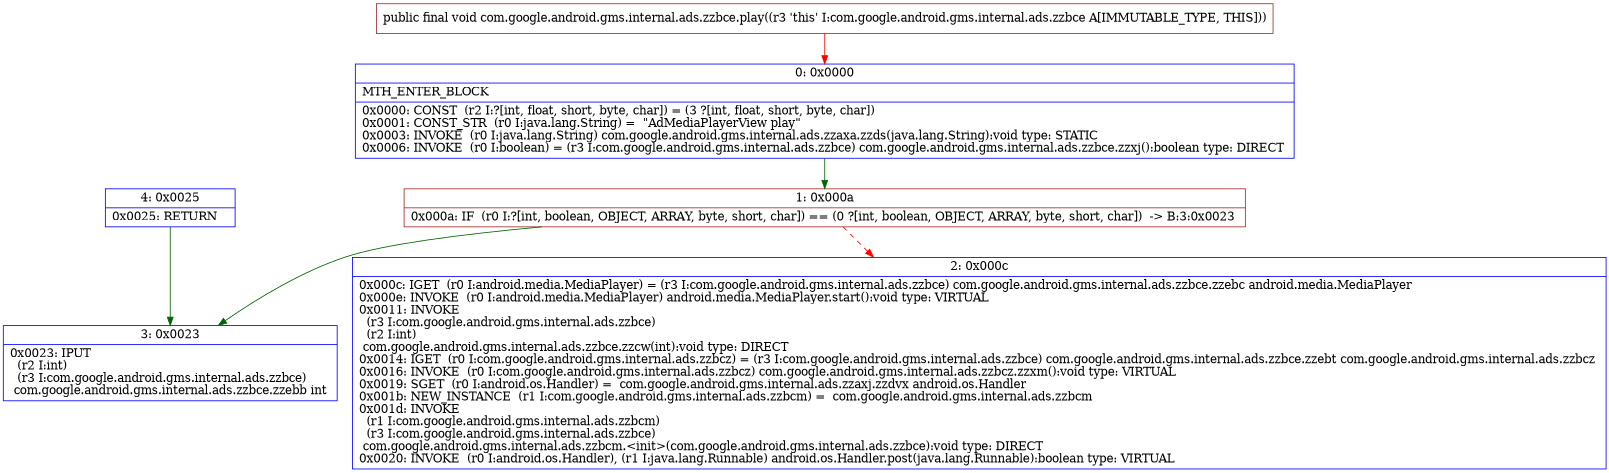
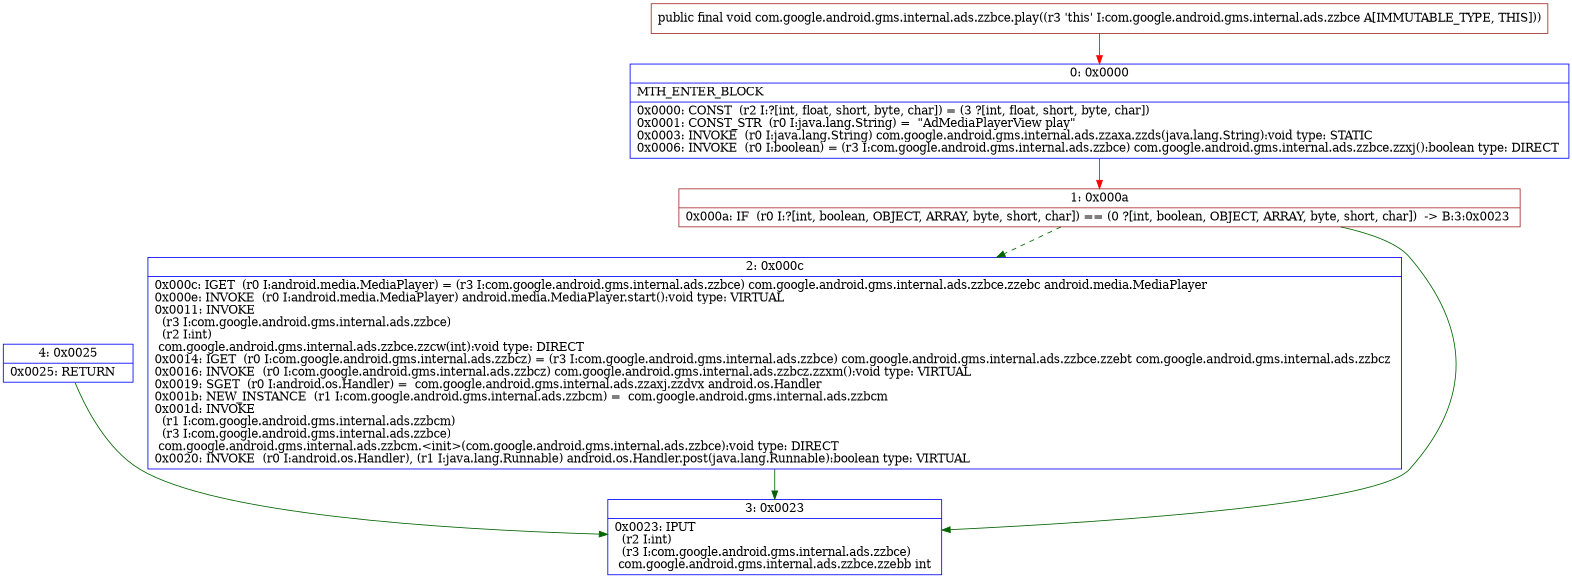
edge "0: 0x0000" -> "1: 0x000a": color darkgreen -> red
edge "1: 0x000a" -> "2: 0x000c": color red -> darkgreen
edge "2: 0x000c" -> "3: 0x0023": added
